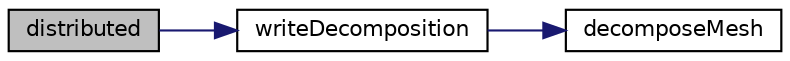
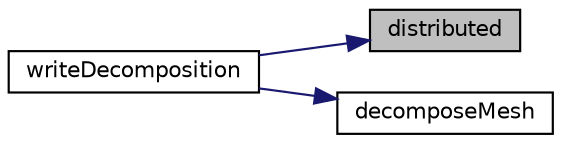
edge "distributed" -> "writeDecomposition": reversed
